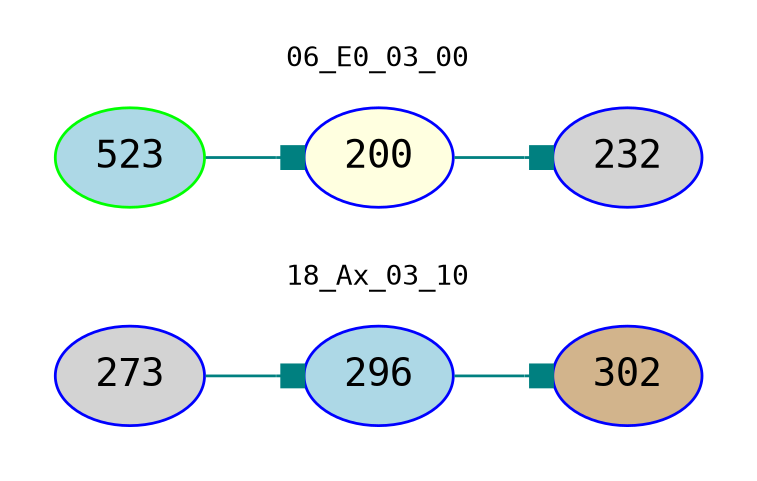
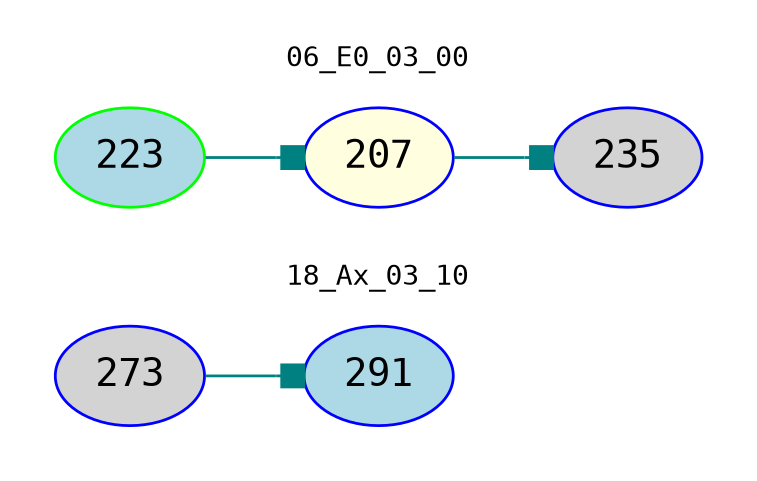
node "523": label "523" -> "223"
node "200": label "200" -> "207"
node "232": label "232" -> "235"
node "296": label "296" -> "291"
node "302": removed
